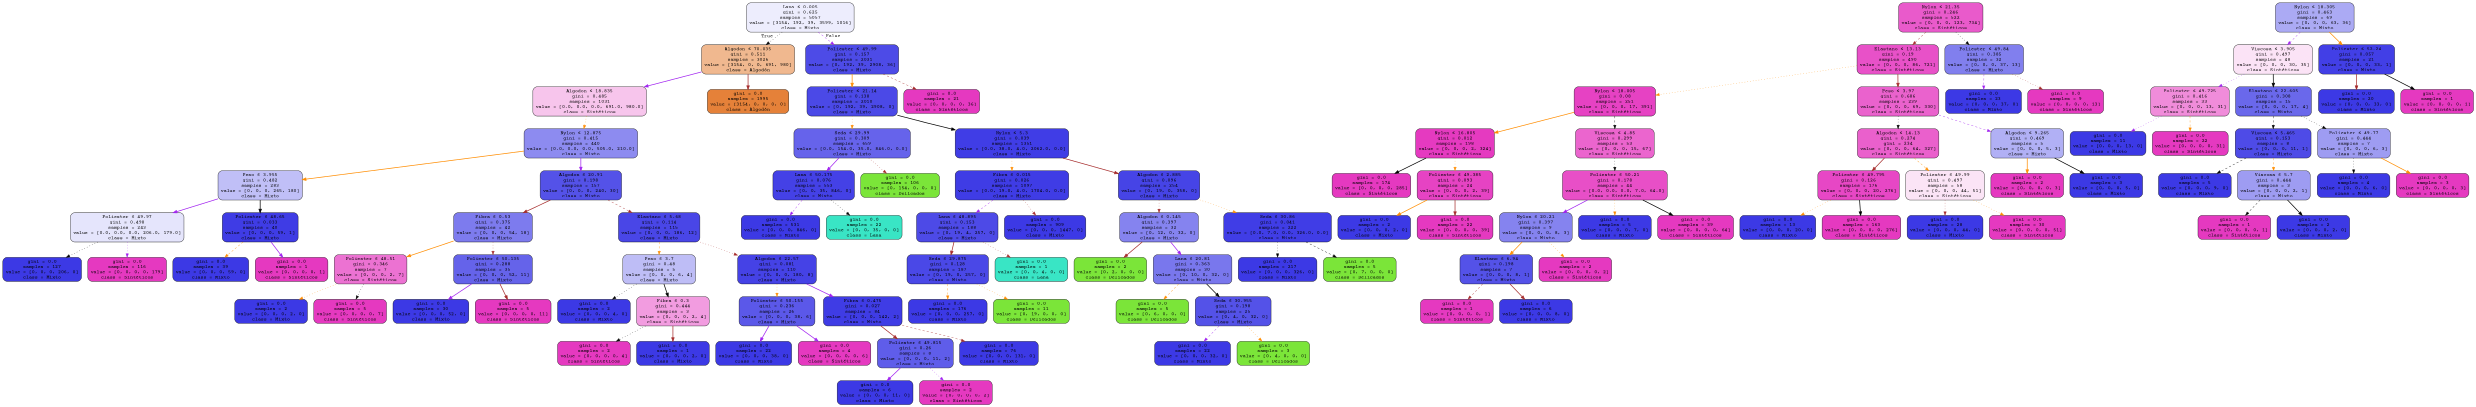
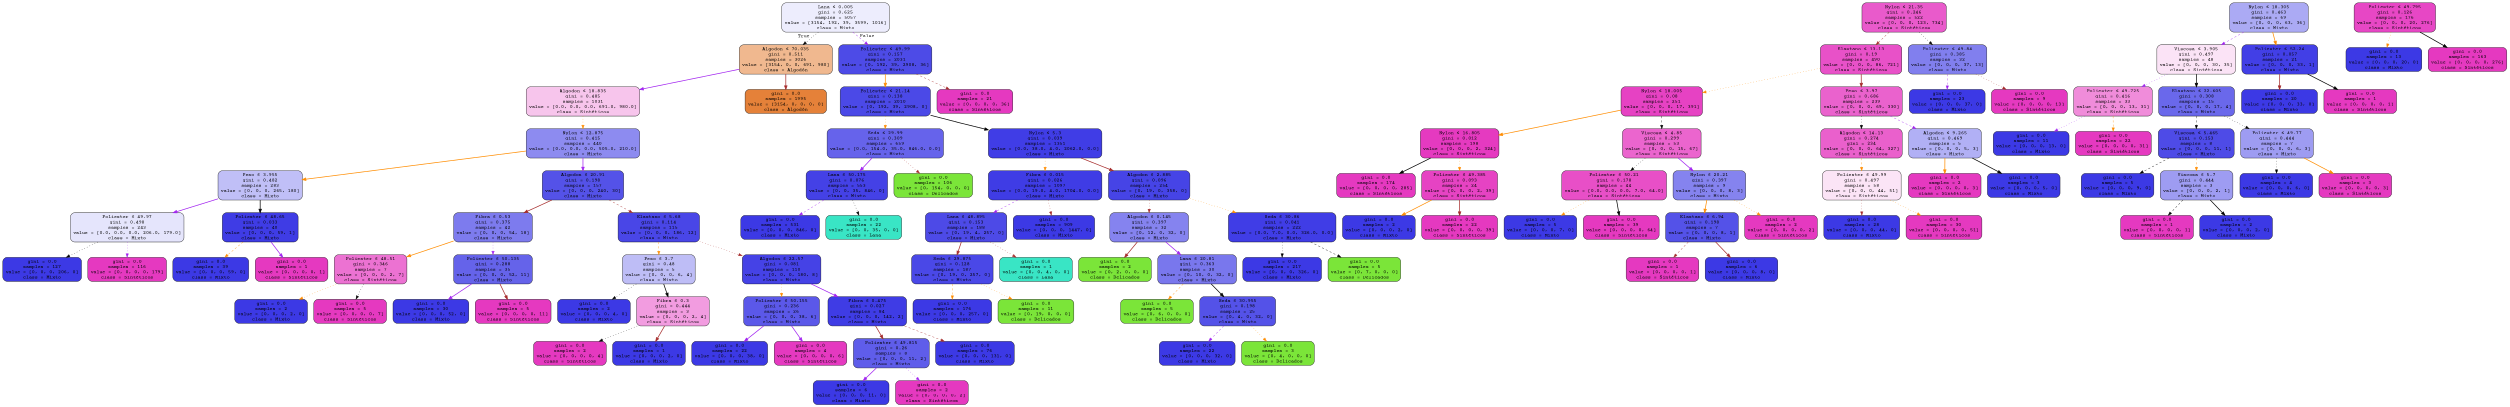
edge "Algodon ≤ 14.13" -> "Poliester ≤ 49.795": removed
edge "Poliester ≤ 50.21" -> "Nylon ≤ 20.21": now "Viscosa ≤ 4.85" -> "Nylon ≤ 20.21"
edge "Fibra ≤ 0.53" -> "Poliester ≤ 50.135": color brown -> purple
